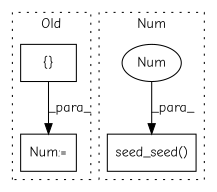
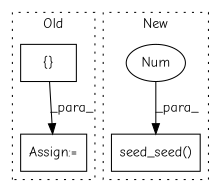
cluster "Num": label "Num" -> "New"
node "Num:=": label "Num:=" -> "Assign:="
